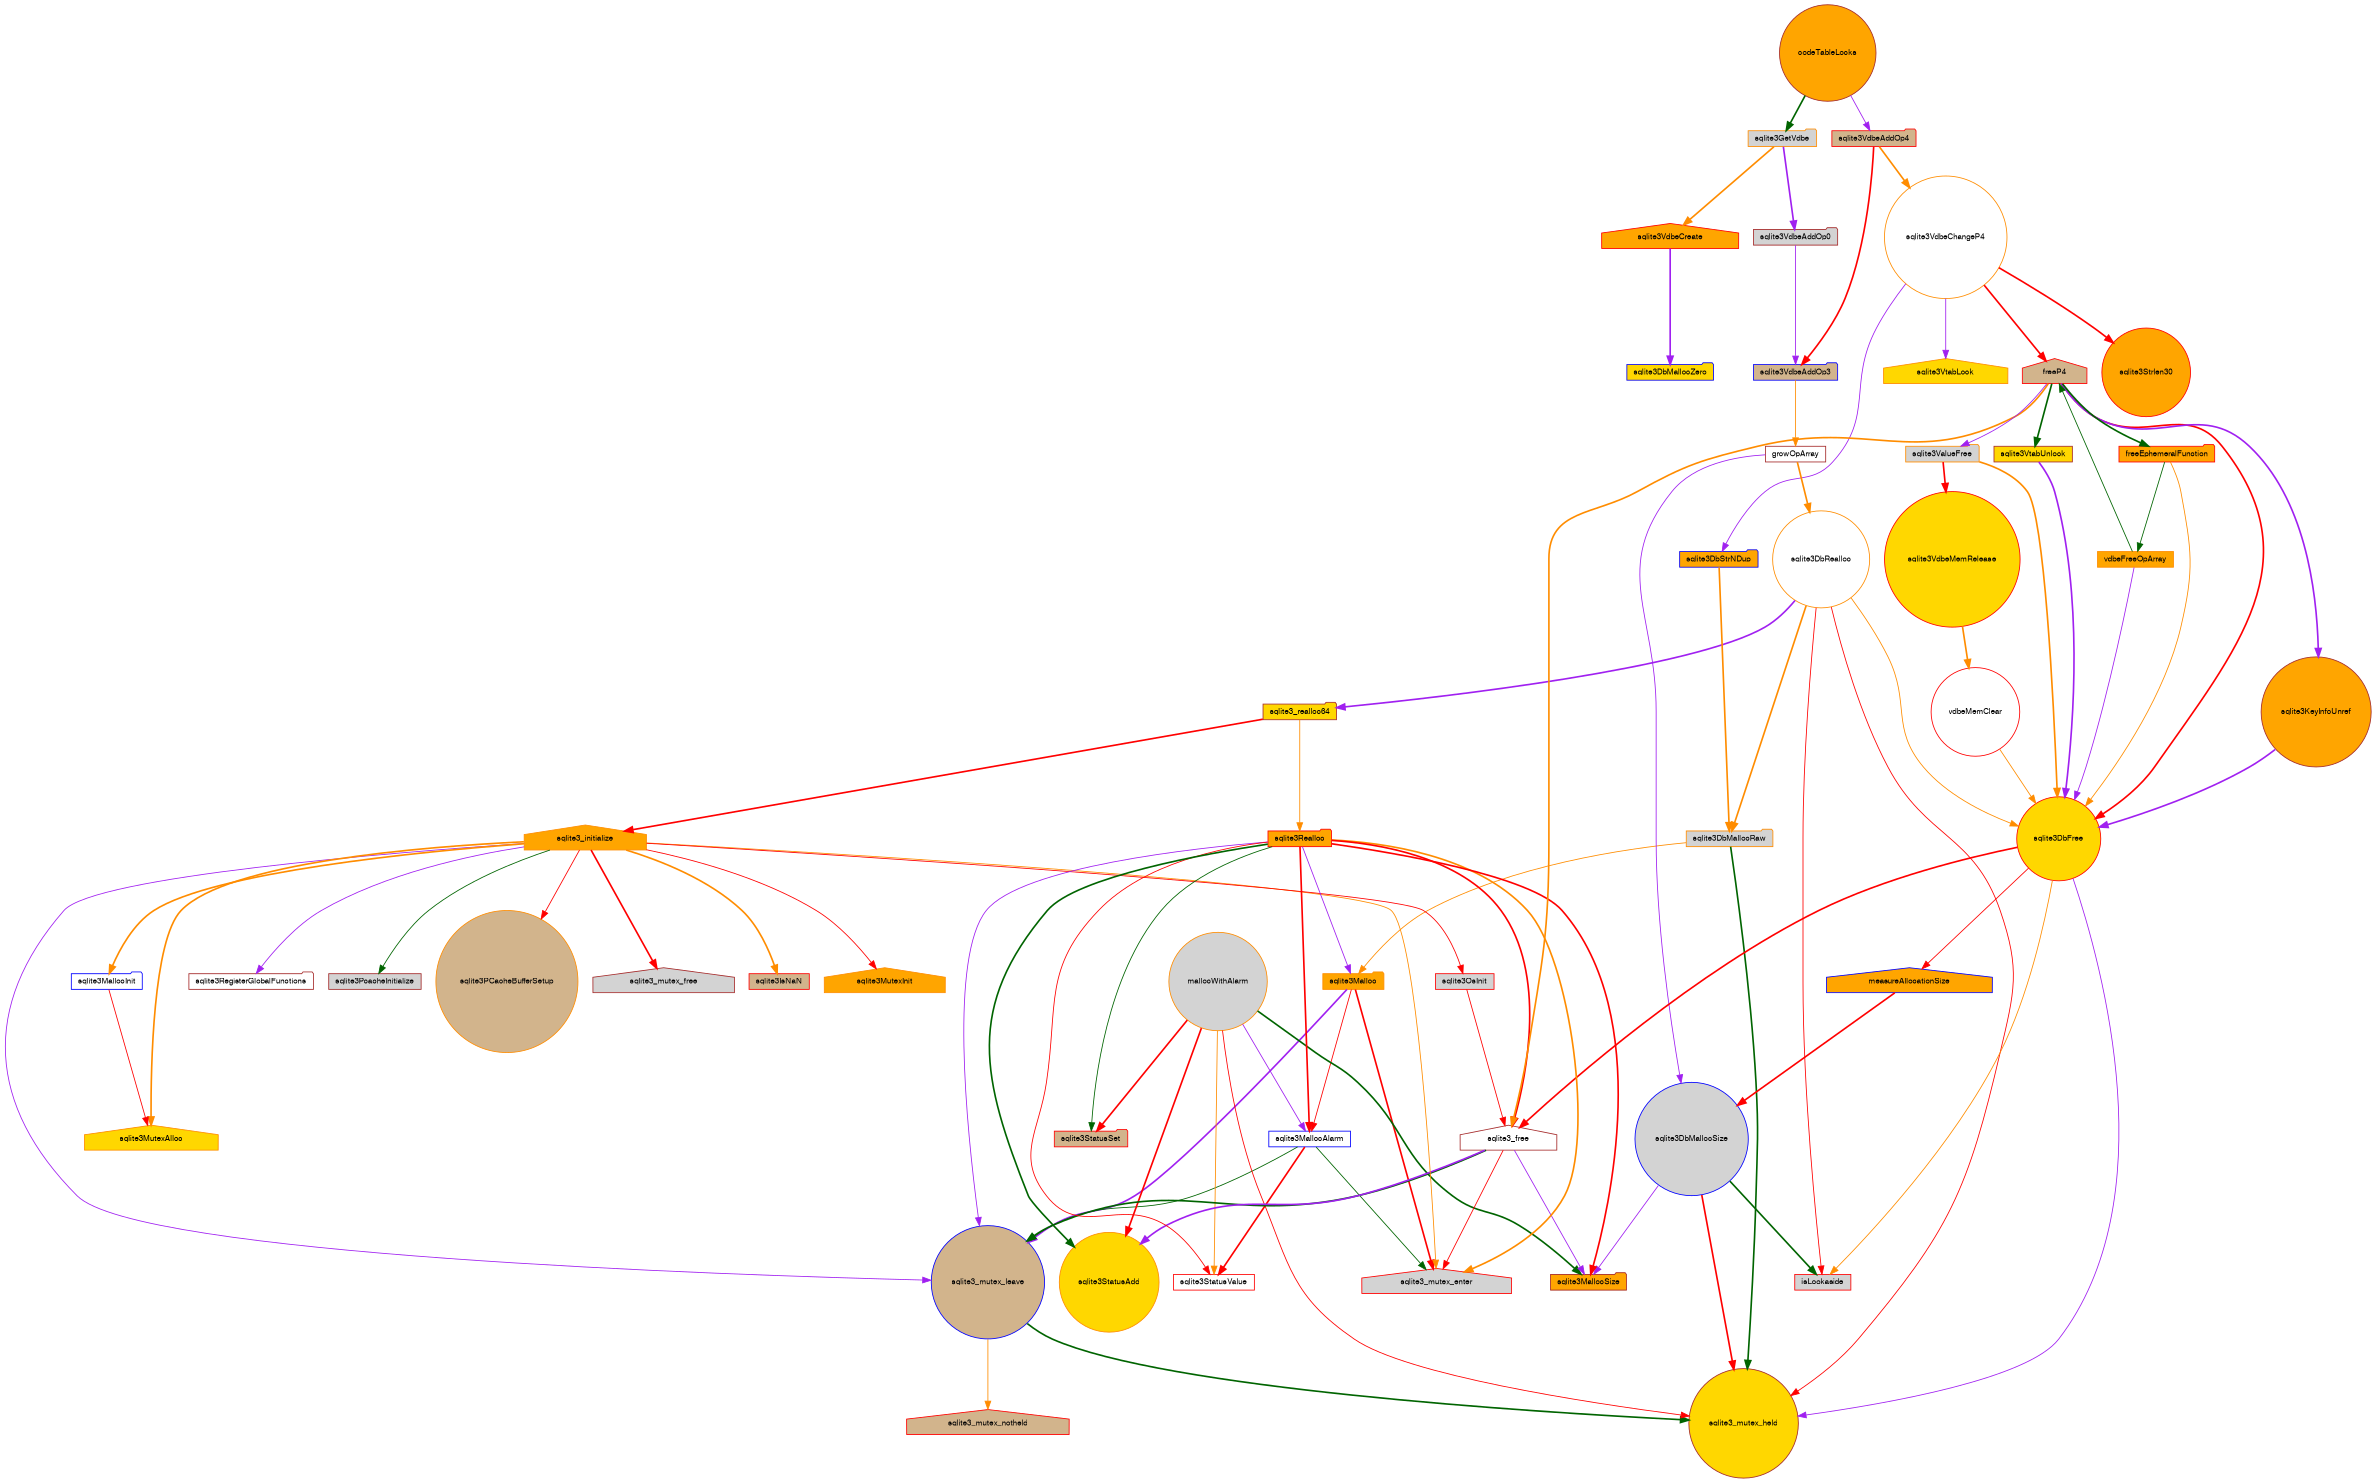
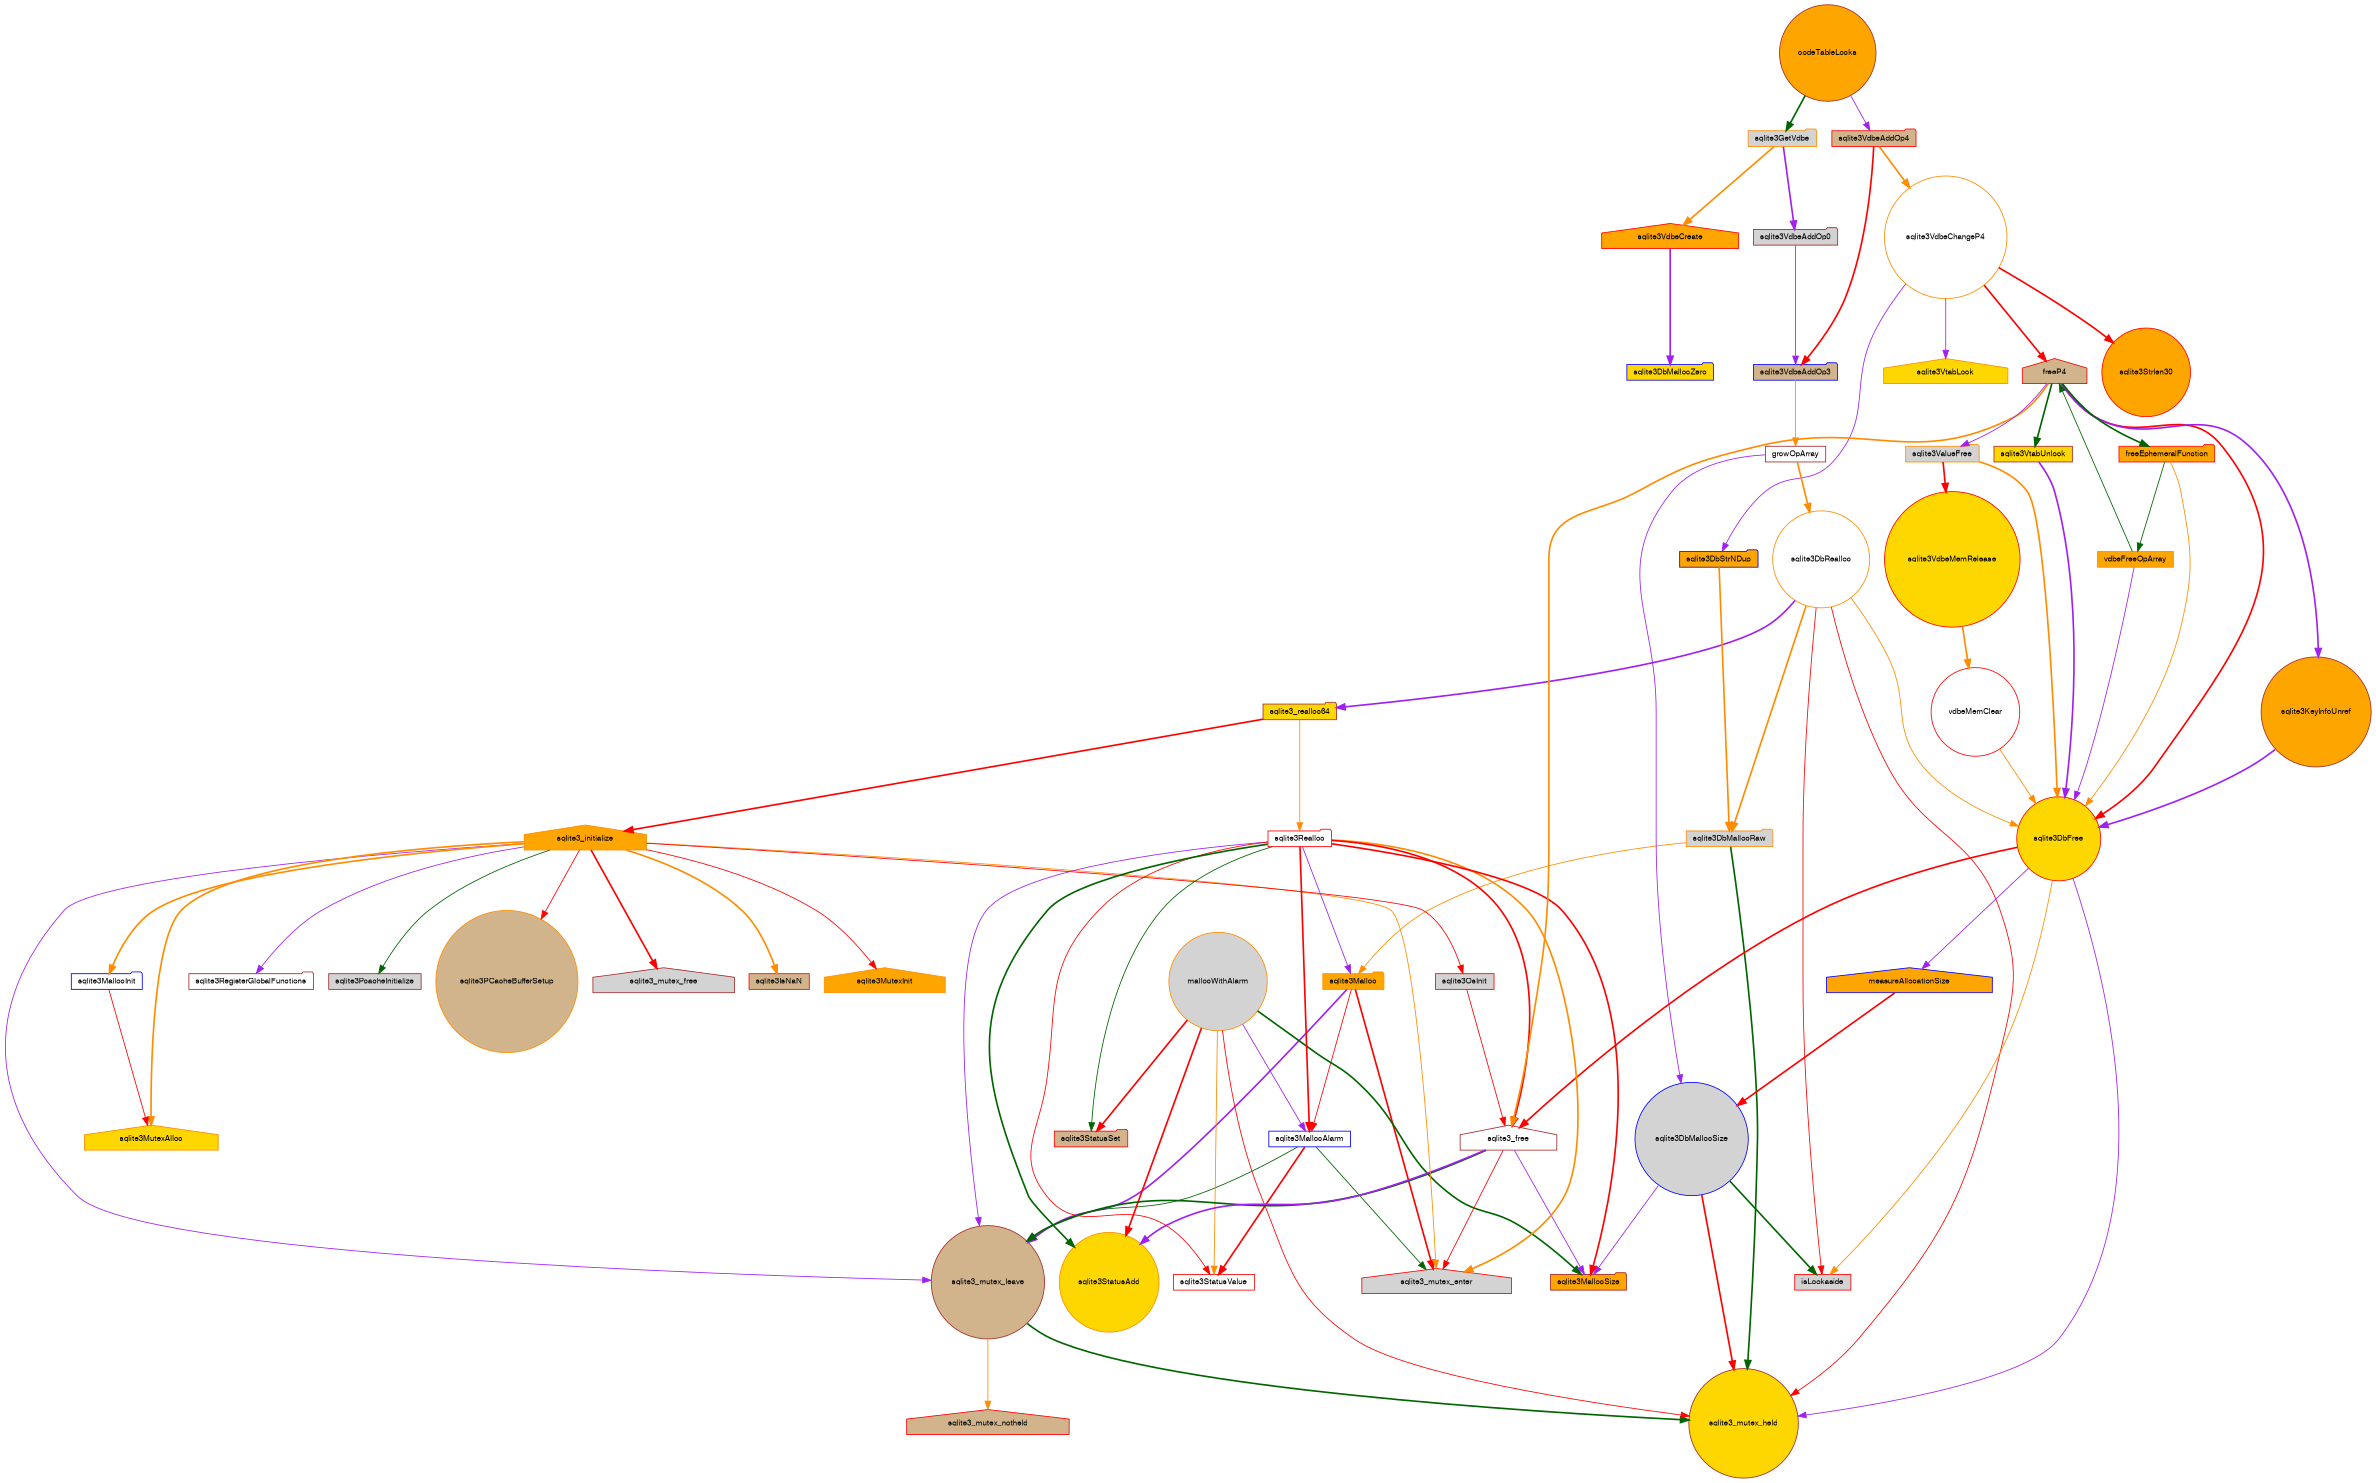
node "sqlite3Realloc": fillcolor orange -> white
edge "sqlite3DbFree" -> "measureAllocationSize": color red -> purple
node "sqlite3_mutex_leave": color blue -> brown
